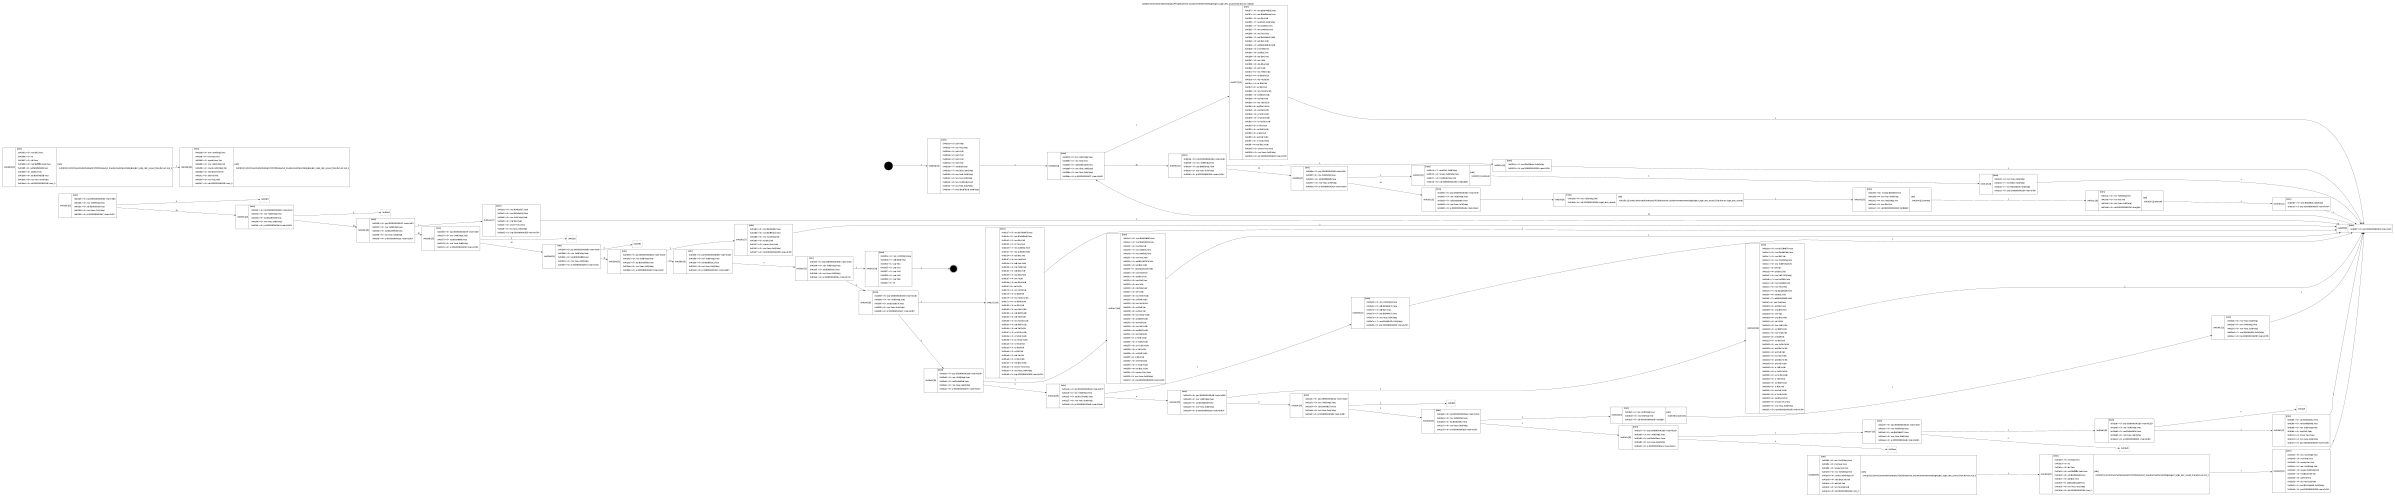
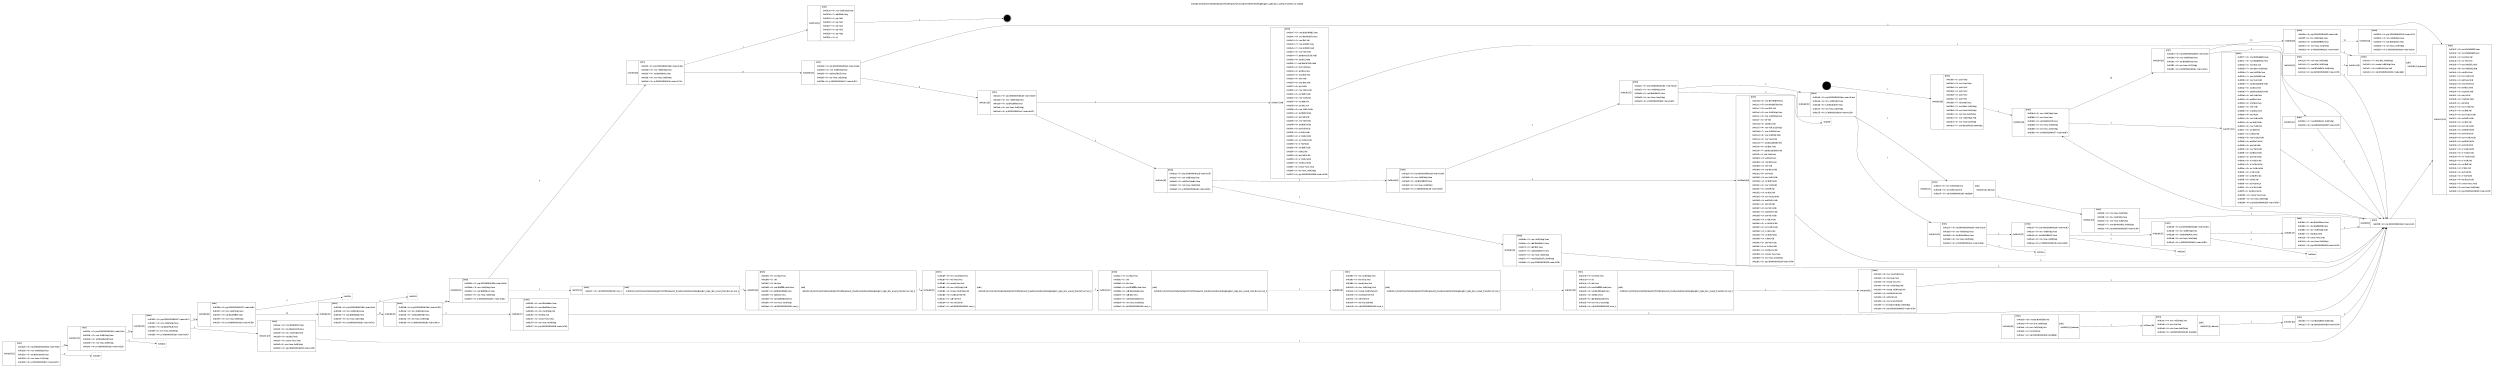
edge "0x401c0c [20]" -> "0x401c20 [23]": reversed
node "0x401e8a [9]": removed
edge "0x401c37 [134]" -> "0x40205f [5]": reversed
node "0x401d7c [5]": added
node "0x401dcc [40]": added
